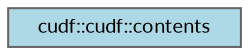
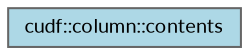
node "cudf::cudf::contents": label "cudf::cudf::contents" -> "cudf::column::contents"
